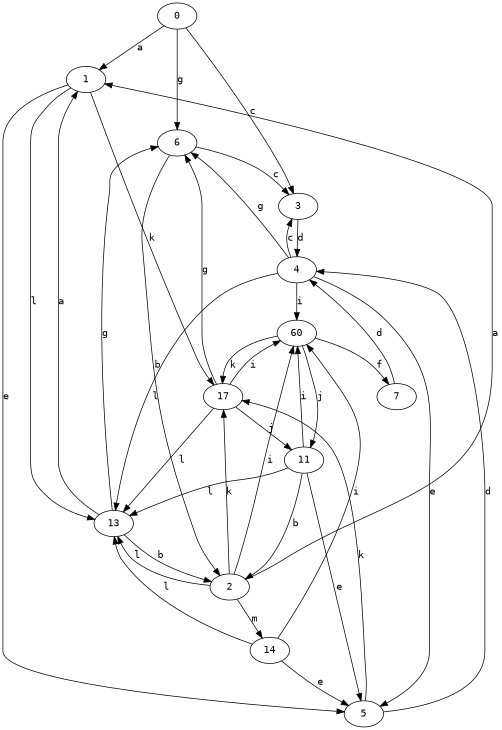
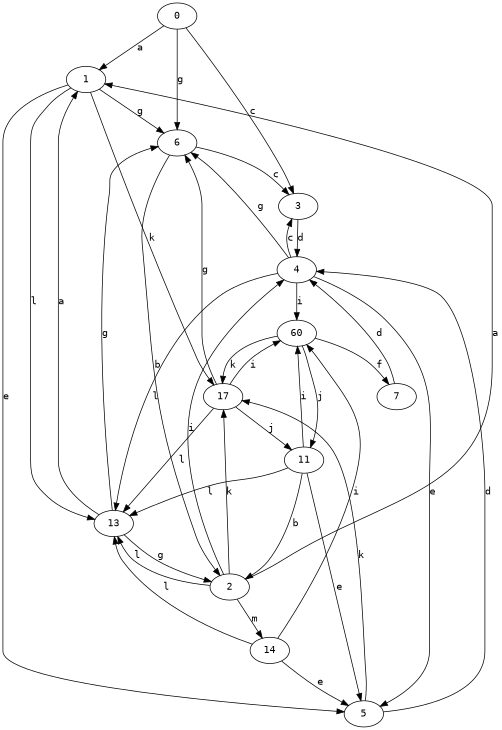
edge "1" -> "6": added, label "g"
edge "2" -> "60": now "2" -> "4"
edge "13" -> "2": label "b" -> "g"
